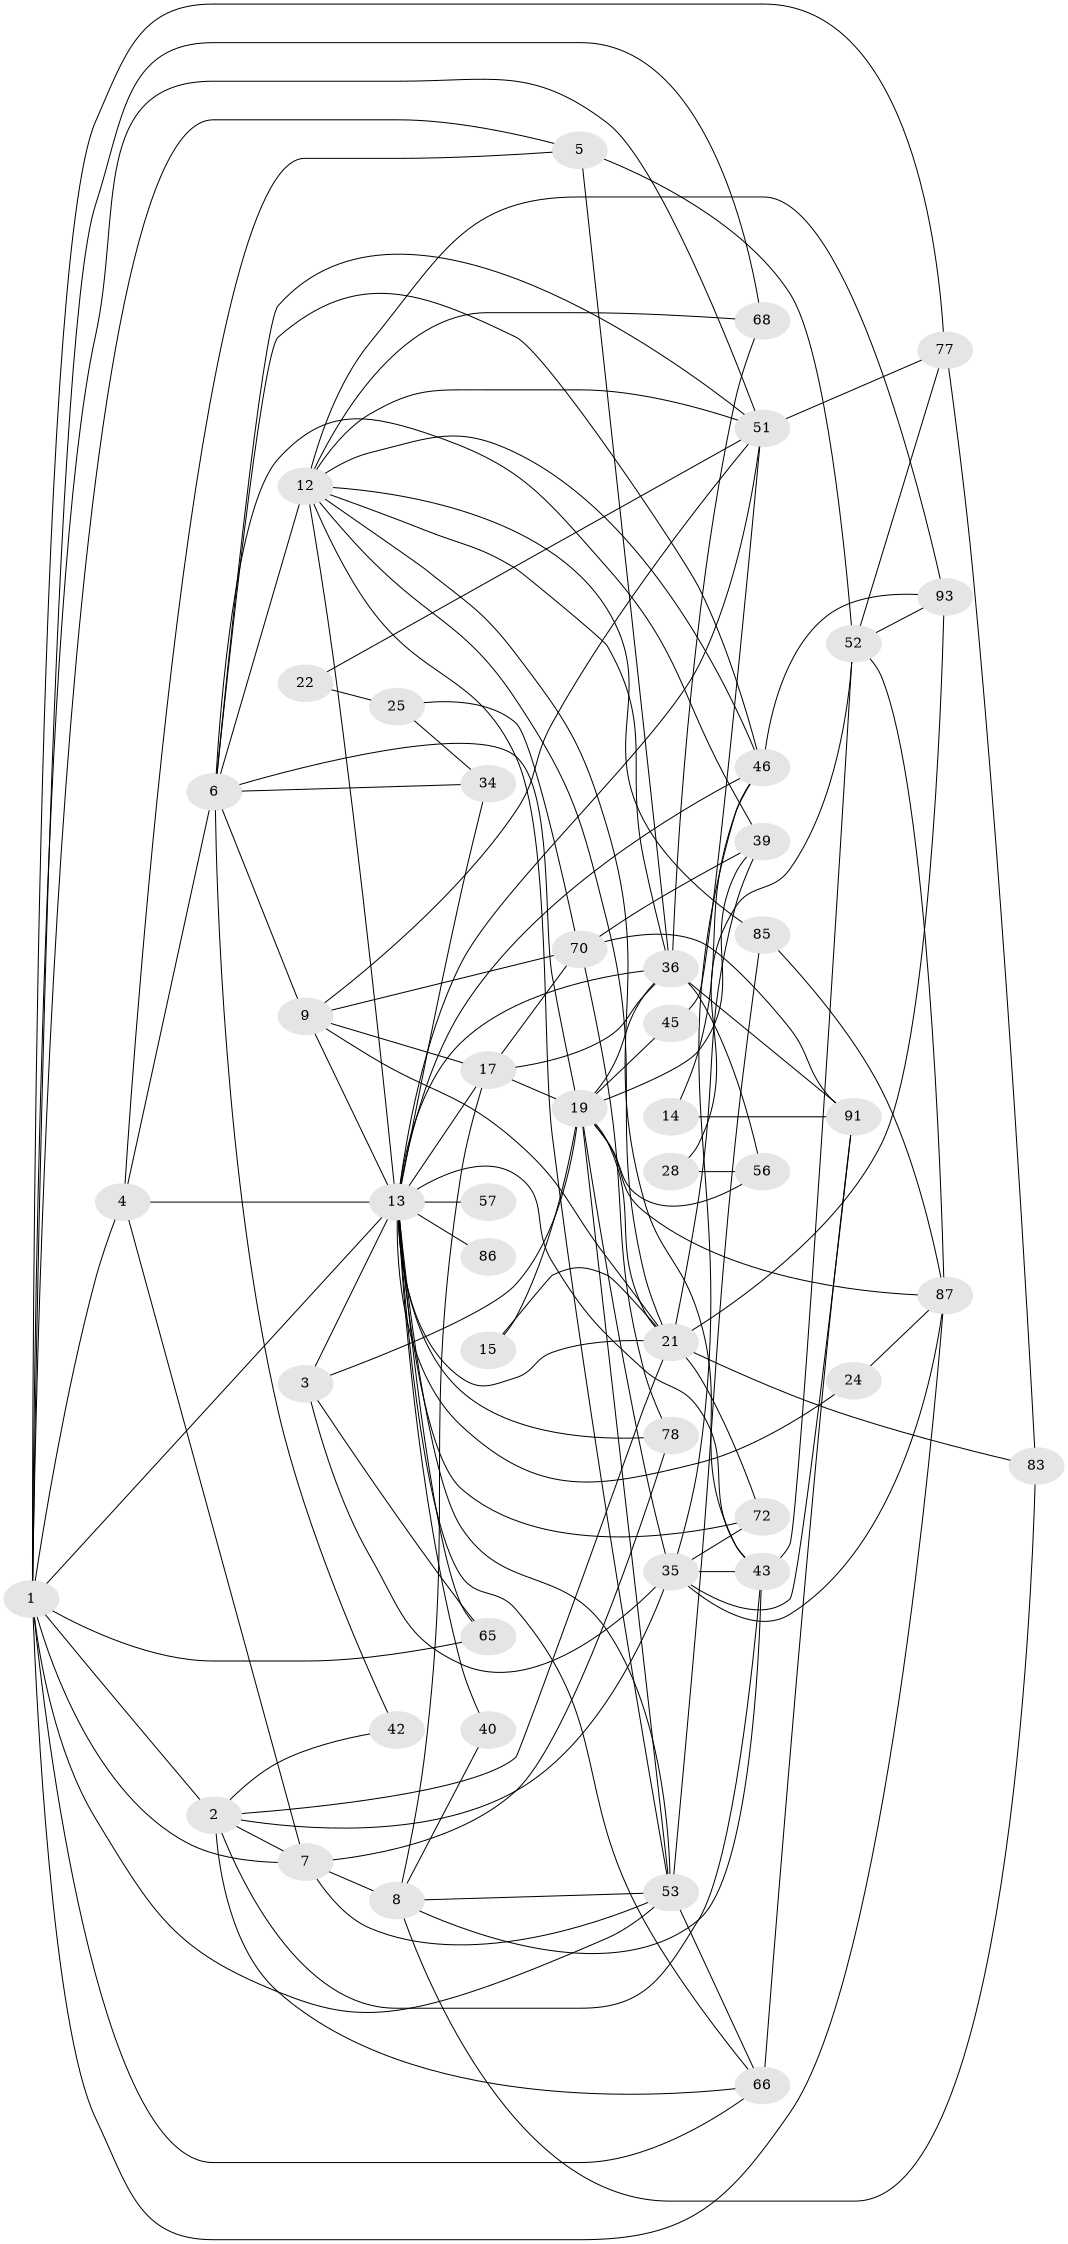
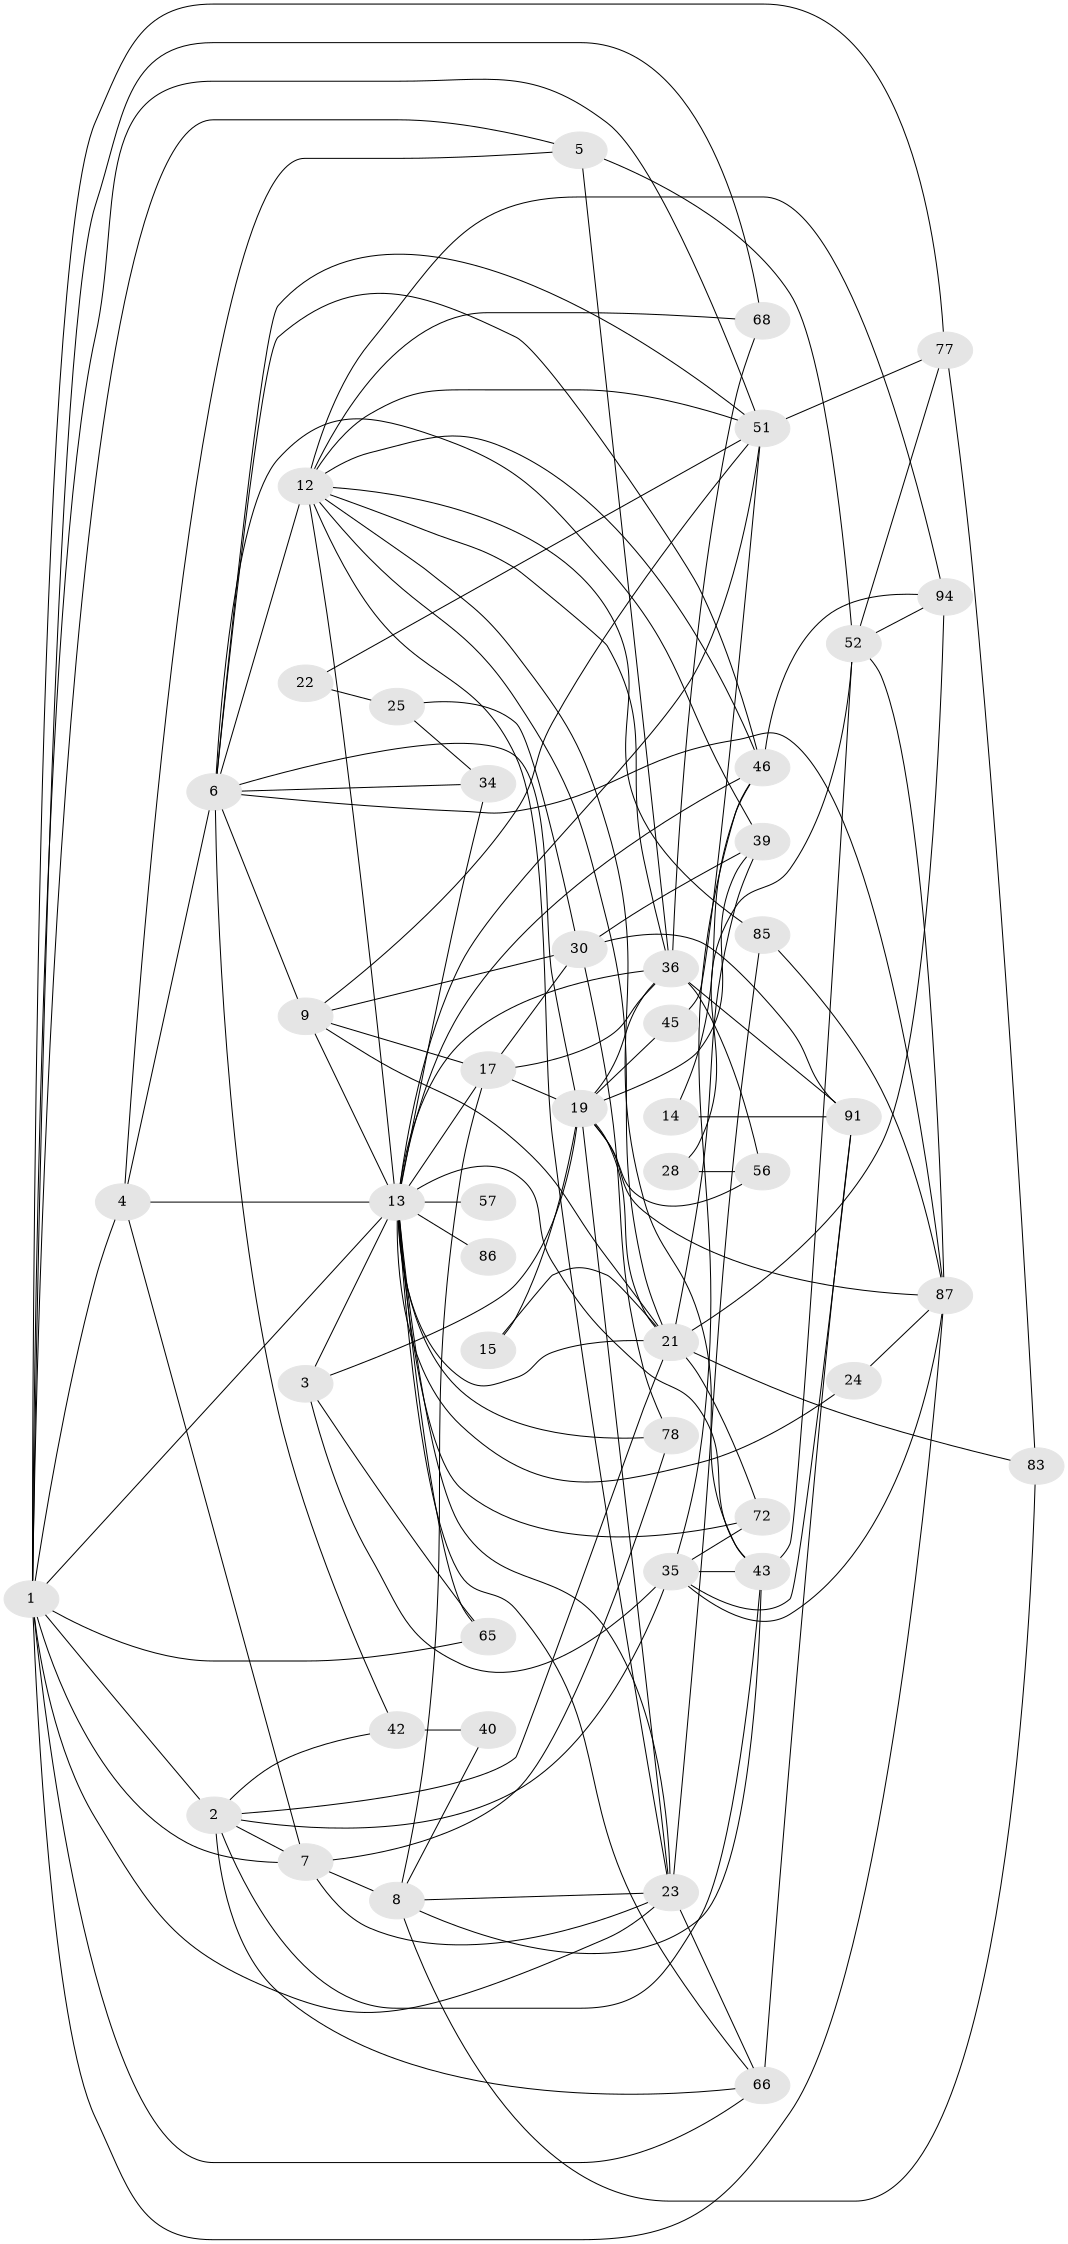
node "93": label "93" -> "94"
edge "6" -- "87": added
node "70": label "70" -> "30"
edge "19" -- "35": removed
edge "13" -- "40": now "42" -- "40"
node "53": label "53" -> "23"
